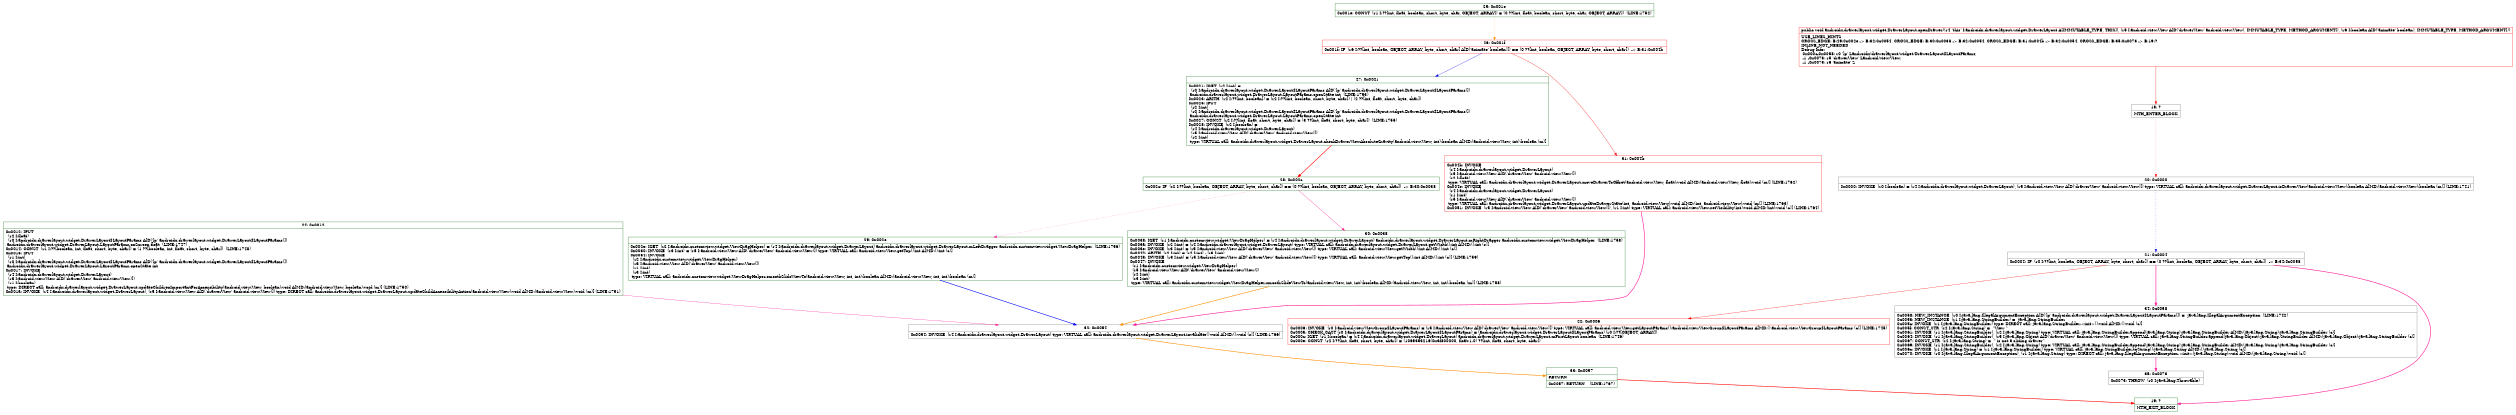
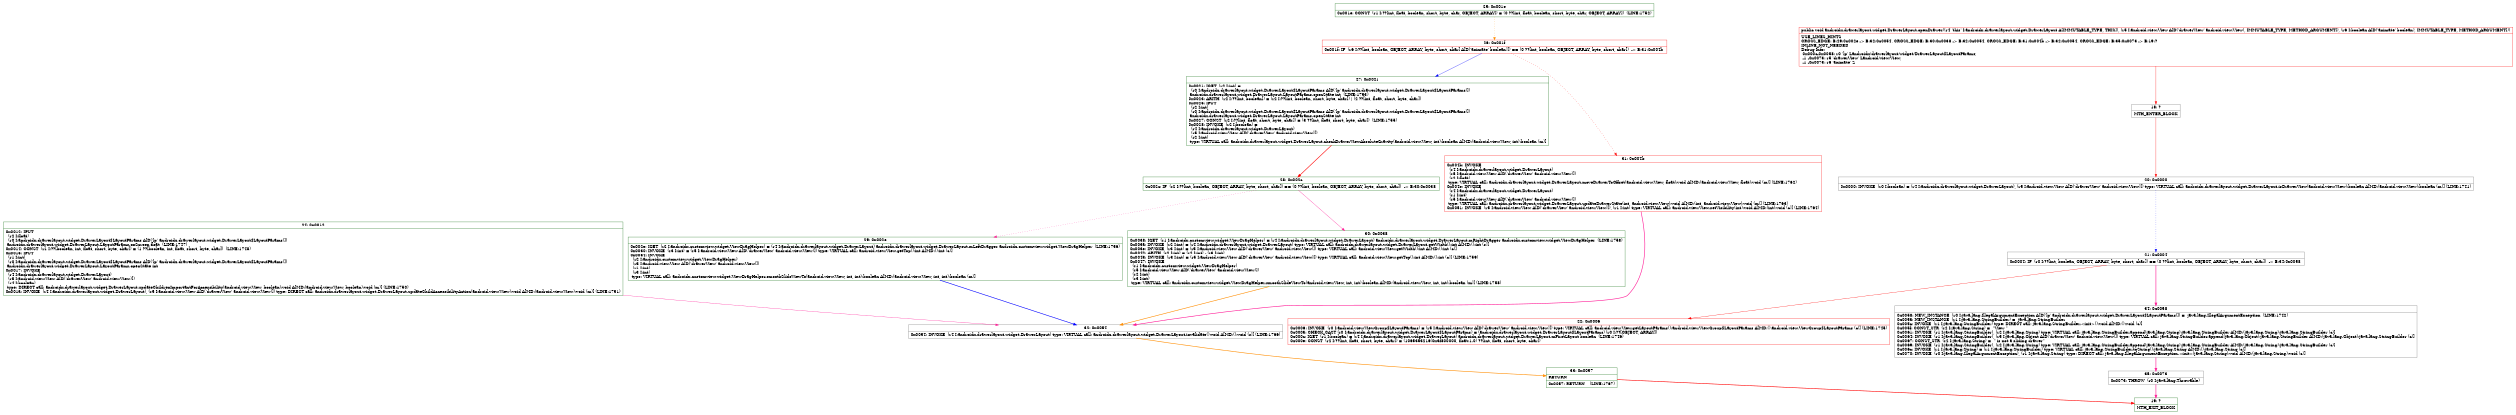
edge "26: 0x001f" -> "31: 0x004b": style solid -> dotted
edge "18: ?" -> "20: 0x0000": style dotted -> solid
node "24: 0x0012": text "(r1 I:boolean)" -> "(r4 I:boolean)"
edge "21: 0x0004" -> "19: ?": now "35: 0x0073" -> "19: ?"
